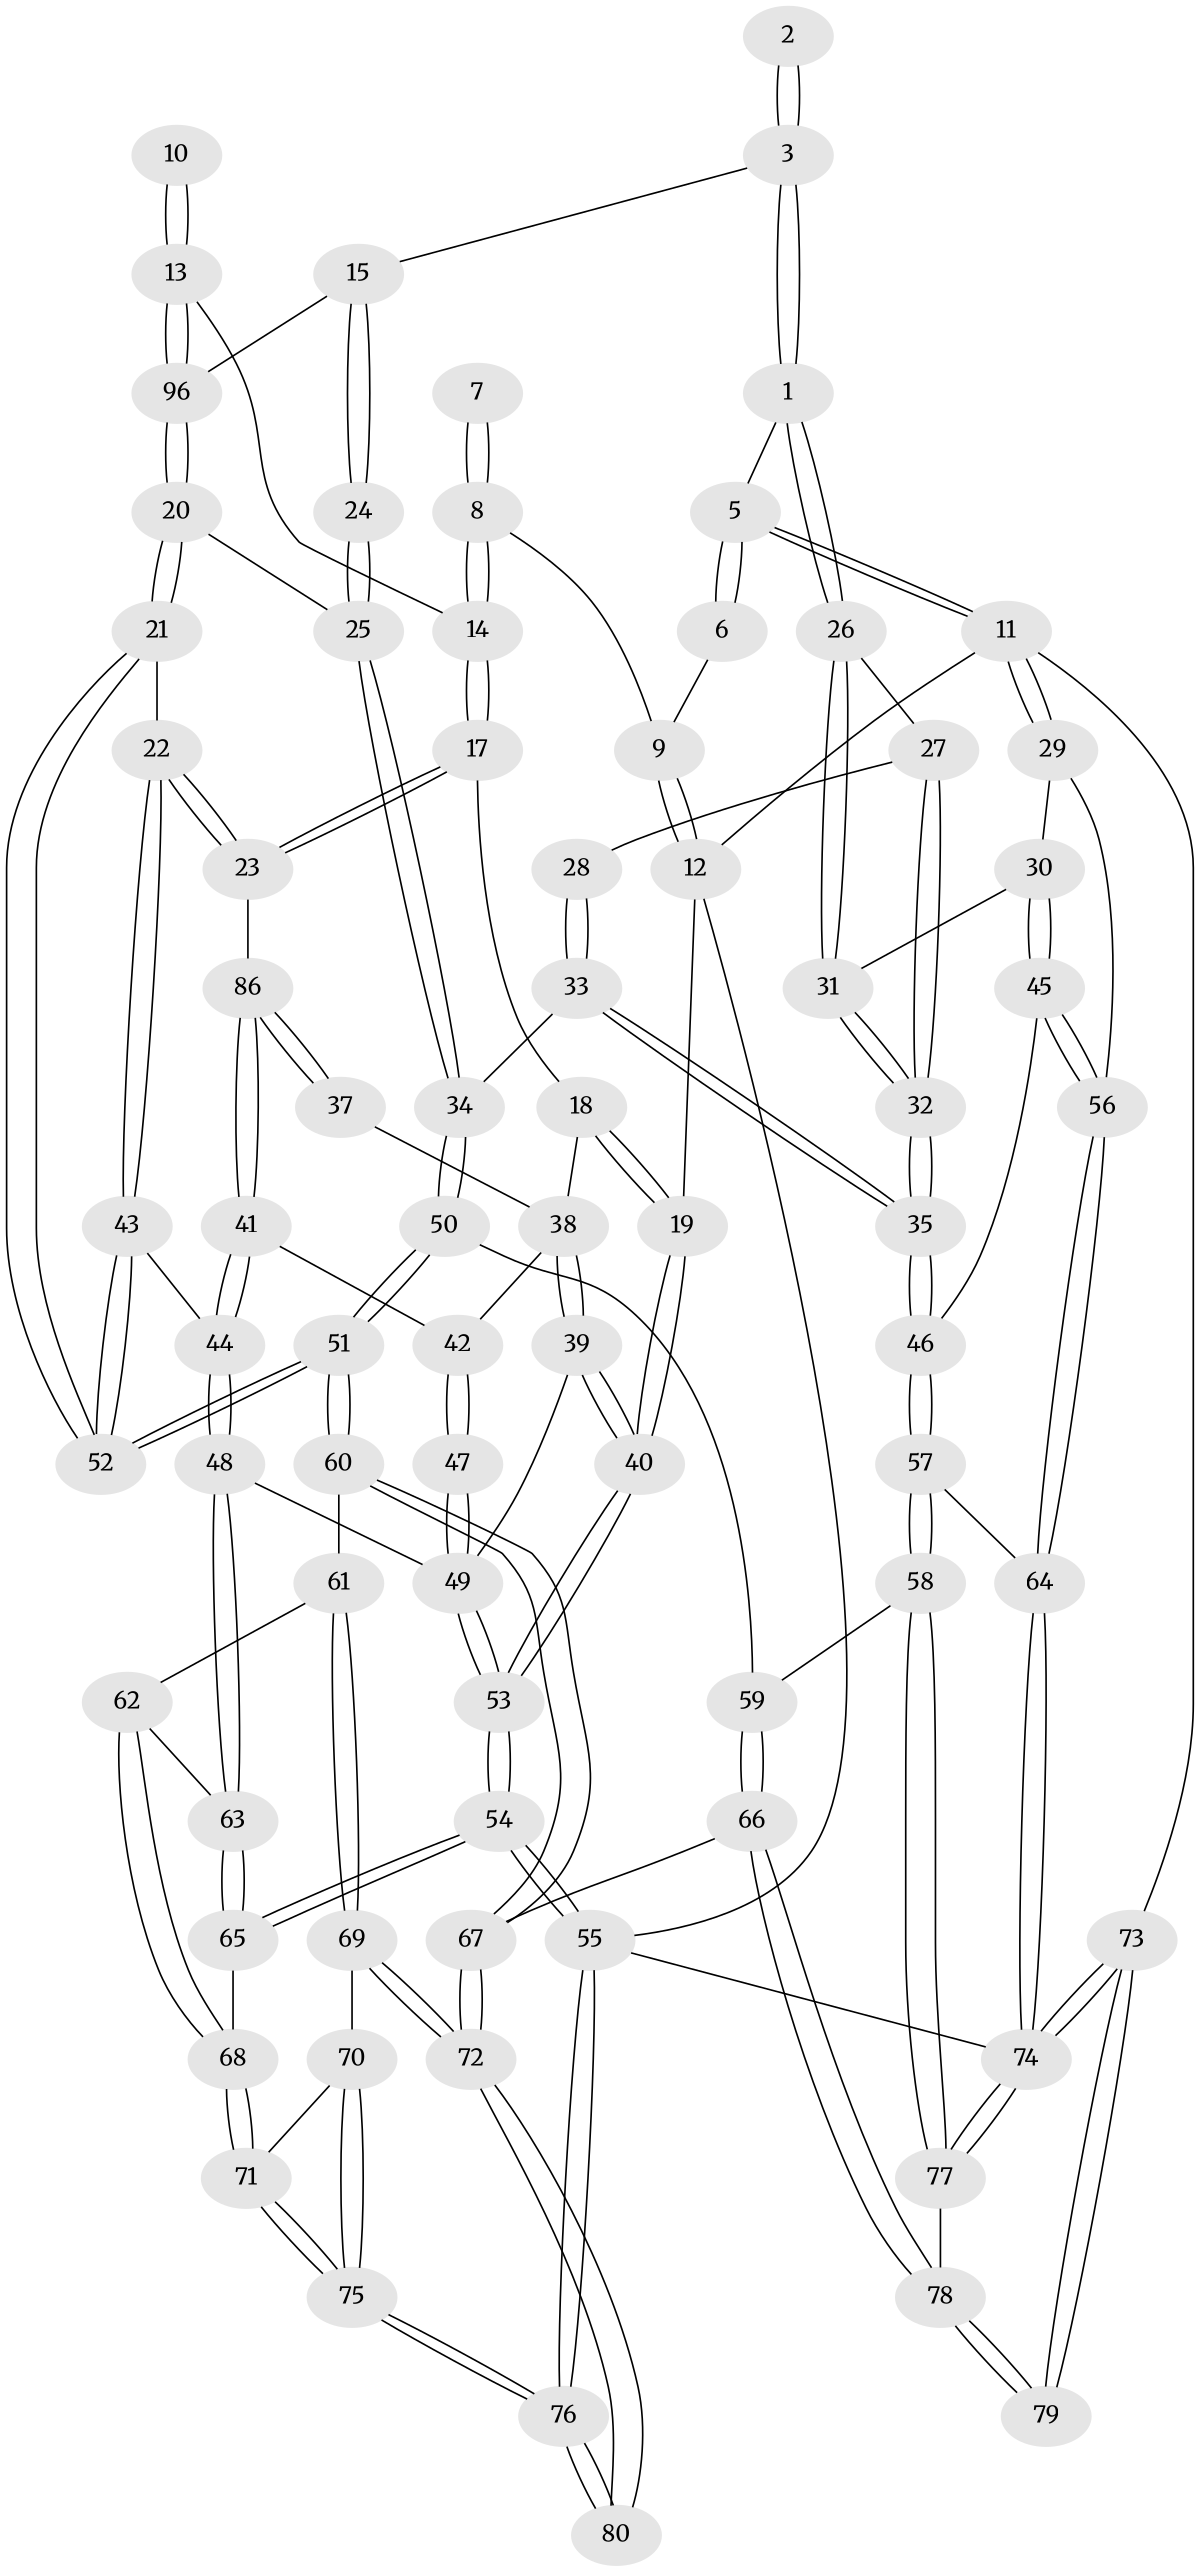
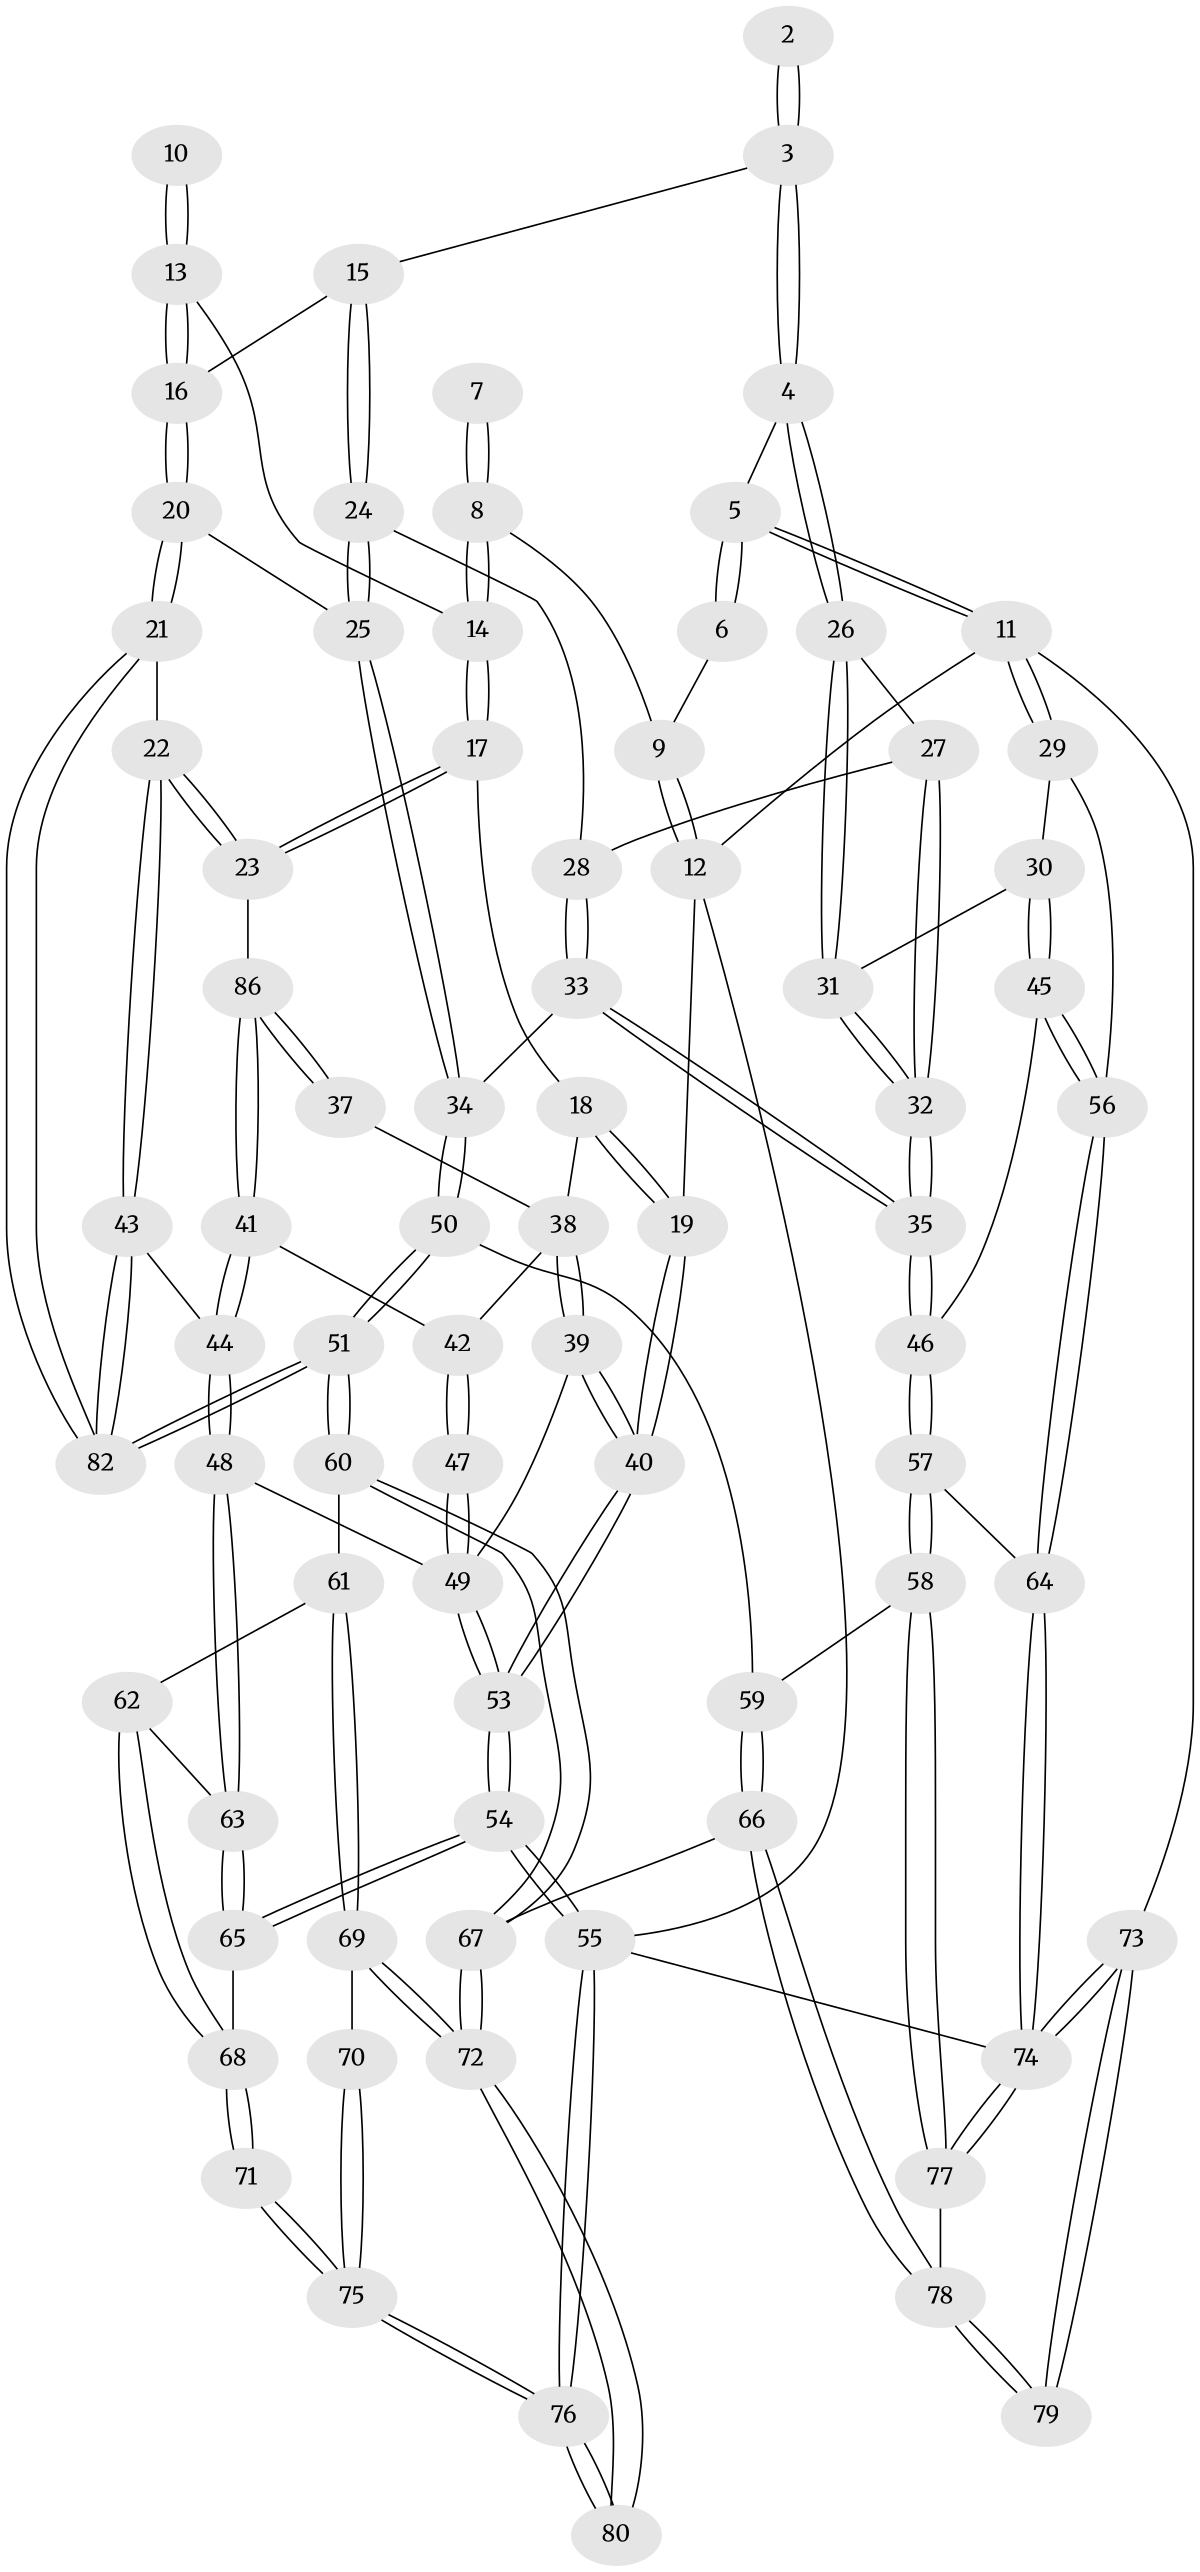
node "96": label "96" -> "16"
node "1": label "1" -> "4"
edge "24" -- "28": added
node "52": label "52" -> "82"
edge "70" -- "71": removed
